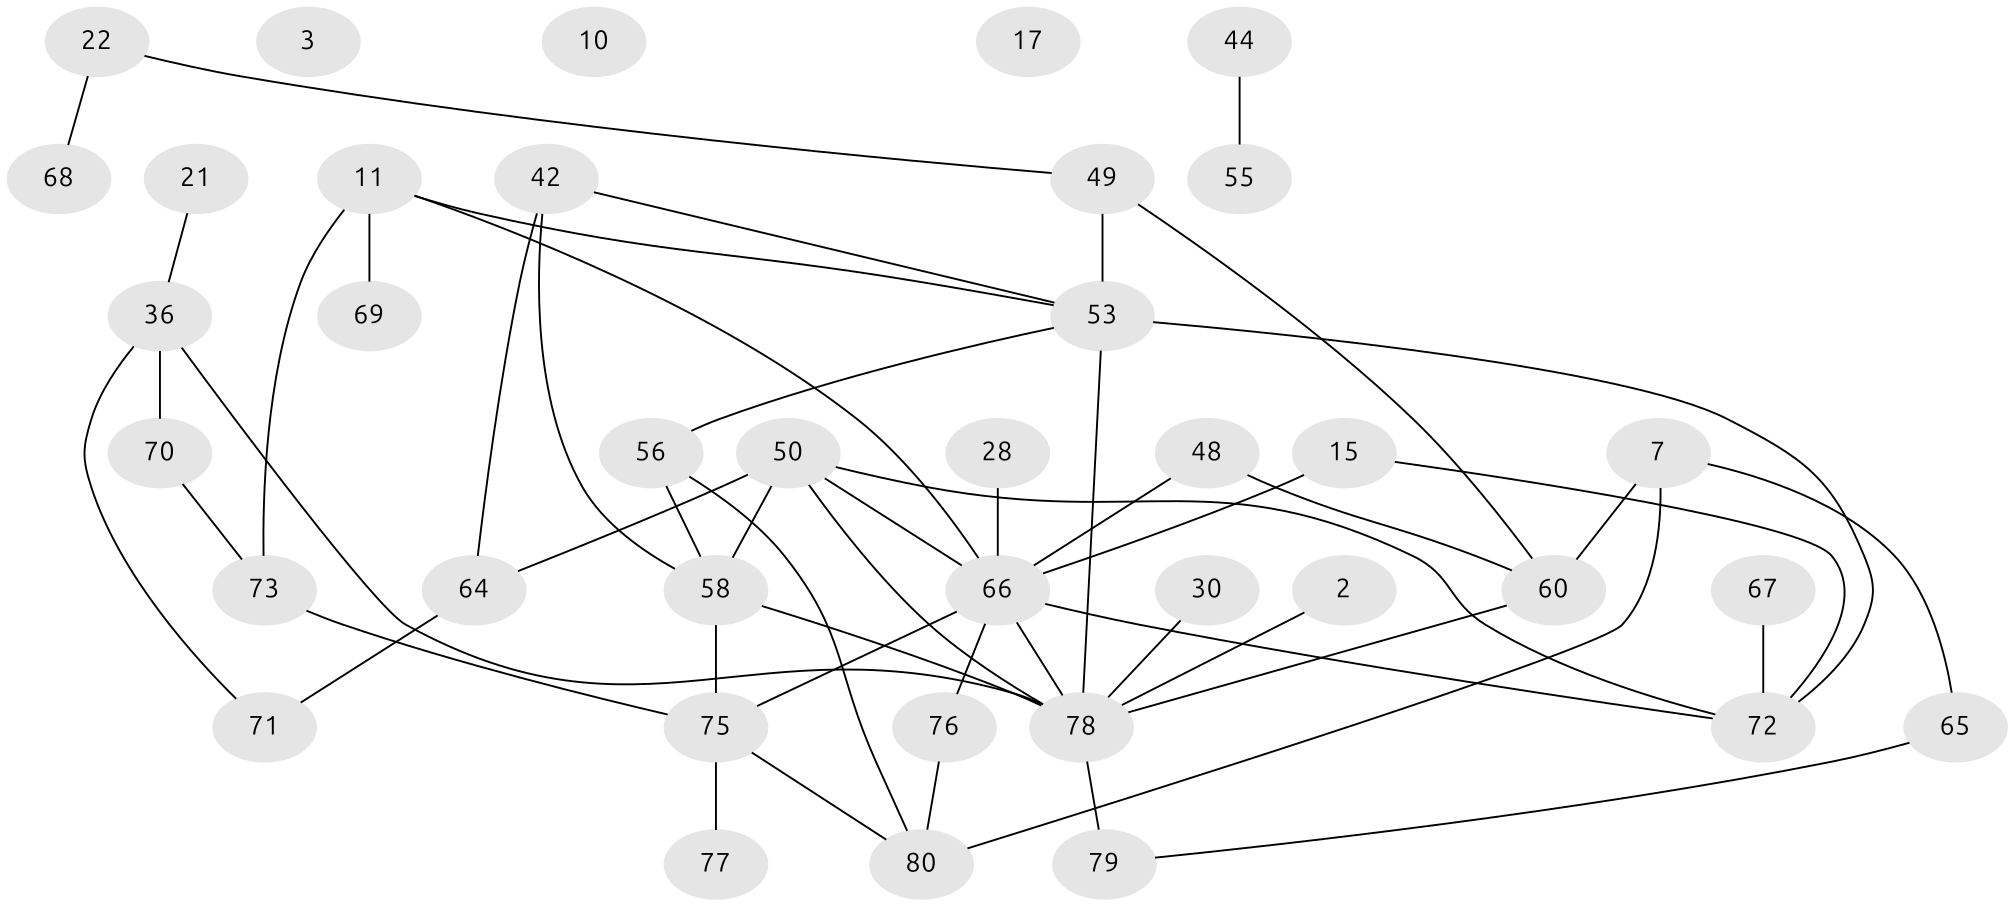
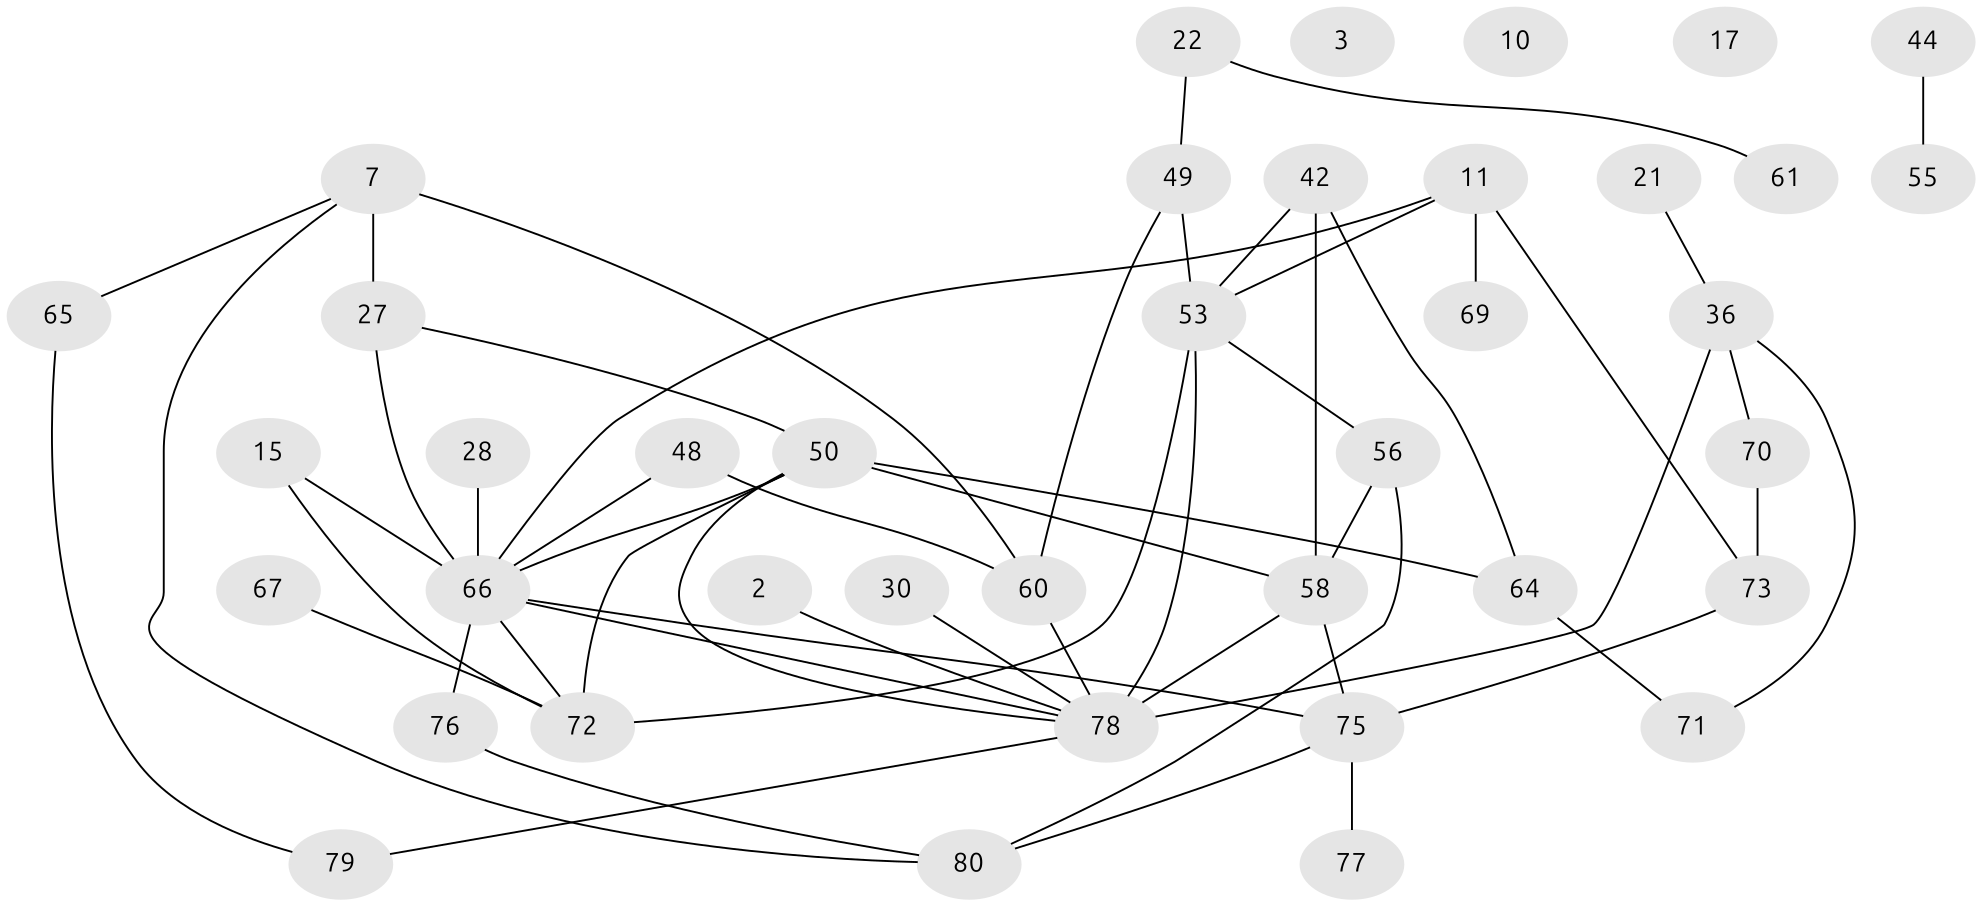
node "68": label "68" -> "61"
node "27": added
